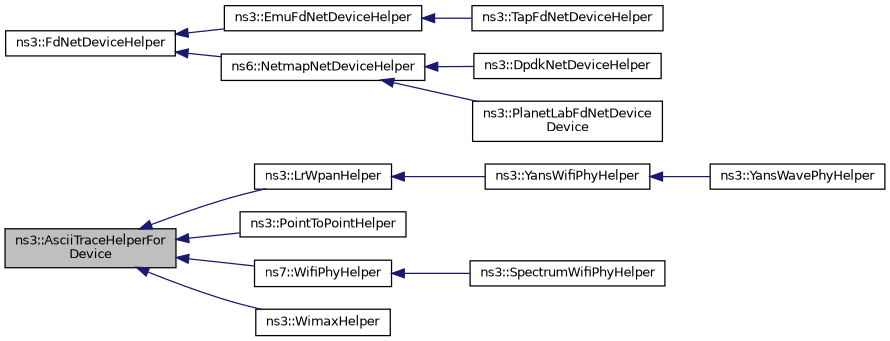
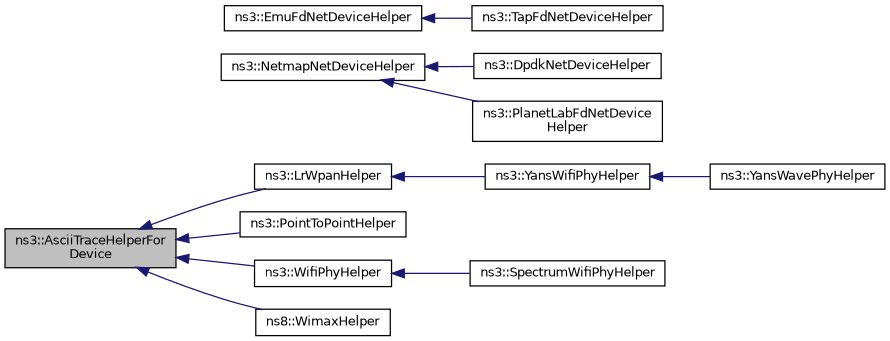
node "ns3::FdNetDeviceHelper": removed
node "ns6::NetmapNetDeviceHelper": label "ns6::NetmapNetDeviceHelper" -> "ns3::NetmapNetDeviceHelper"
node "ns3::PlanetLabFdNetDevice Device": label "ns3::PlanetLabFdNetDevice Device" -> "ns3::PlanetLabFdNetDevice Helper"
node "ns7::WifiPhyHelper": label "ns7::WifiPhyHelper" -> "ns3::WifiPhyHelper"
node "ns3::WimaxHelper": label "ns3::WimaxHelper" -> "ns8::WimaxHelper"
